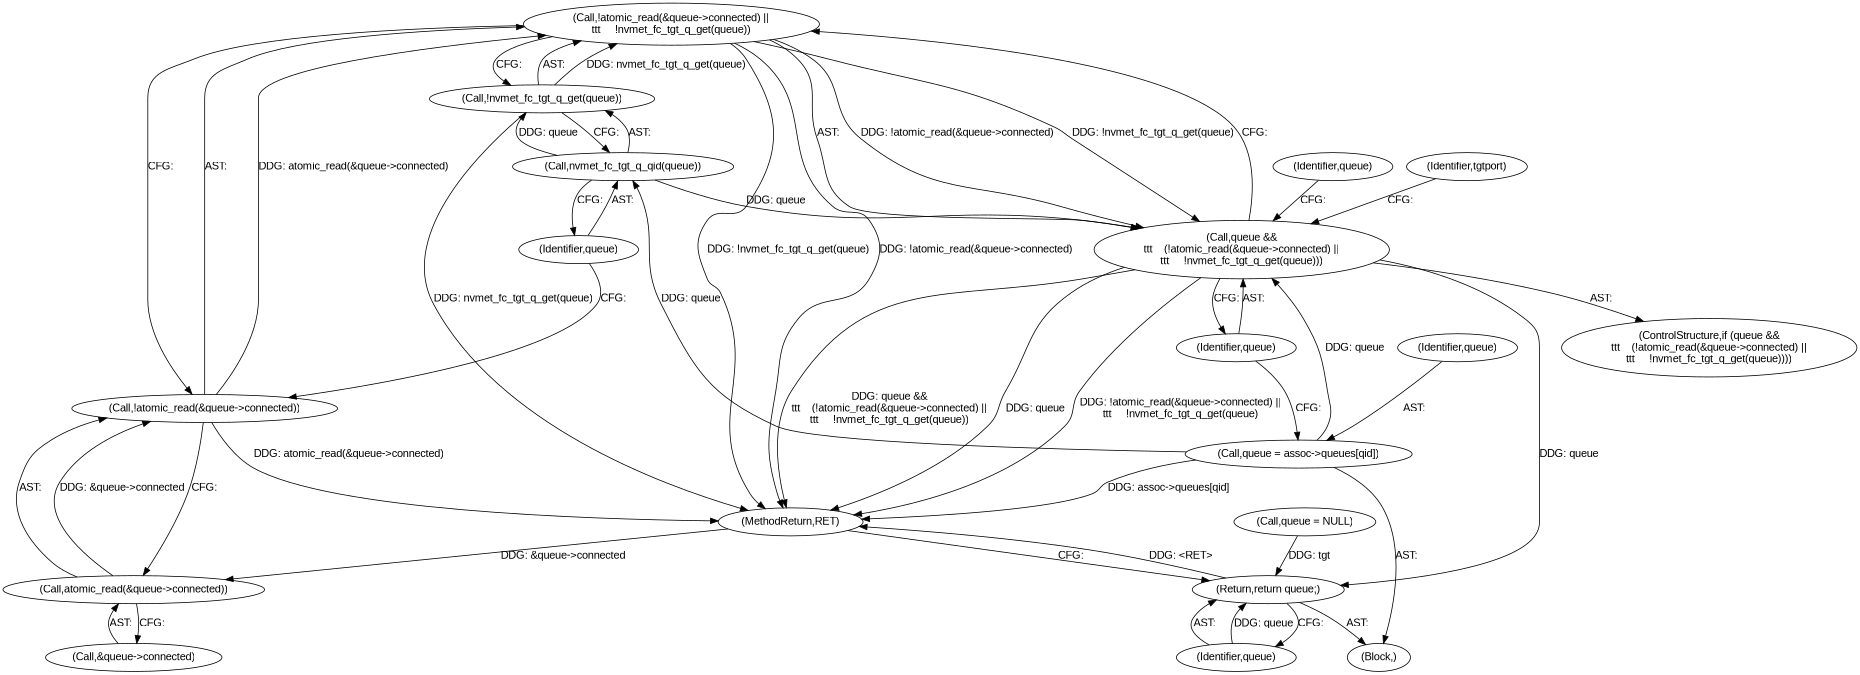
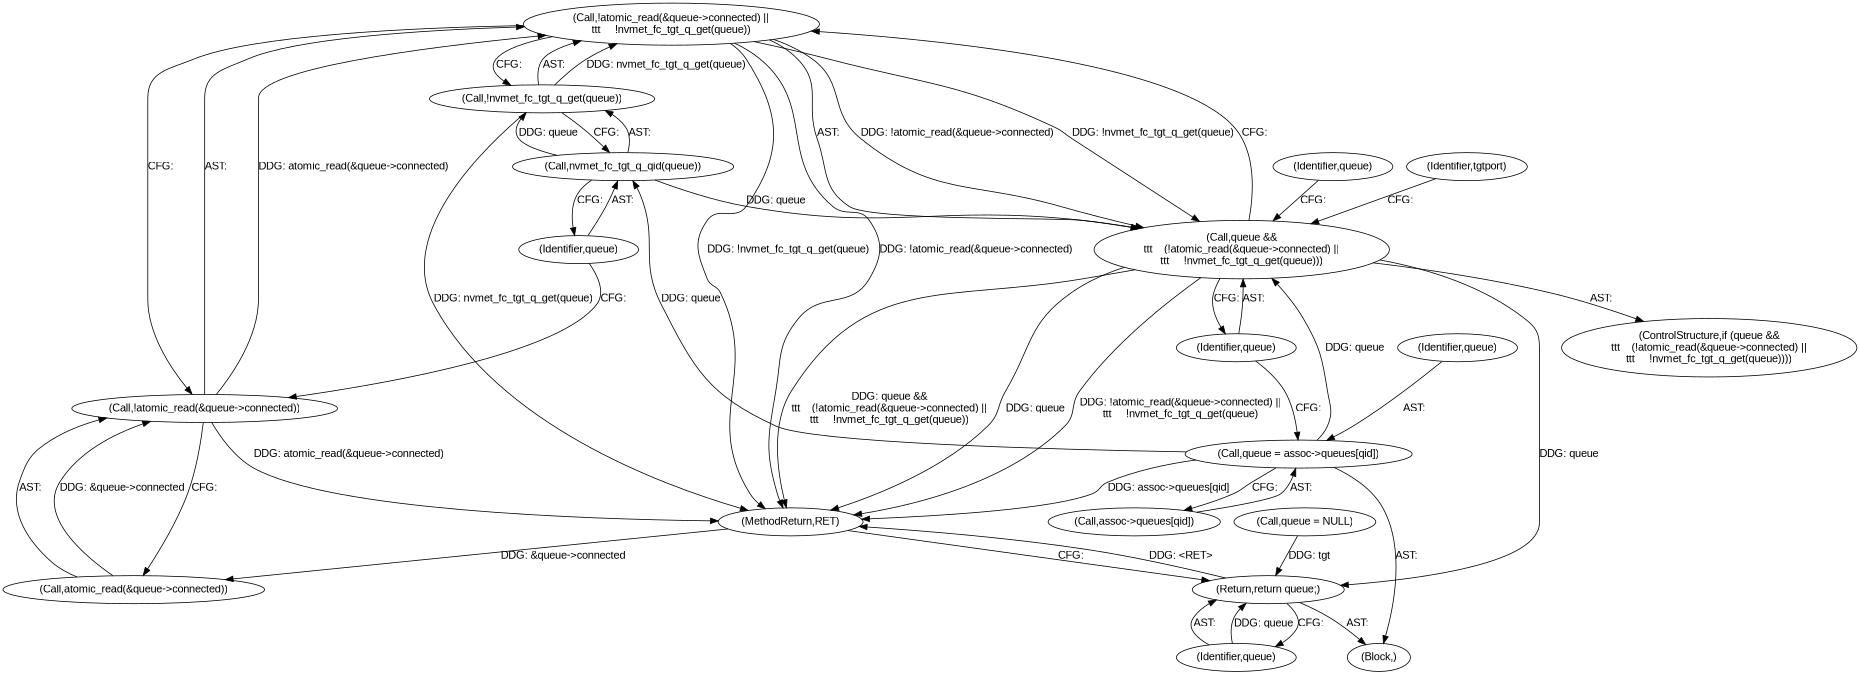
node "(Call,assoc->queues[qid])": added
node "(Call,&queue->connected)": removed
